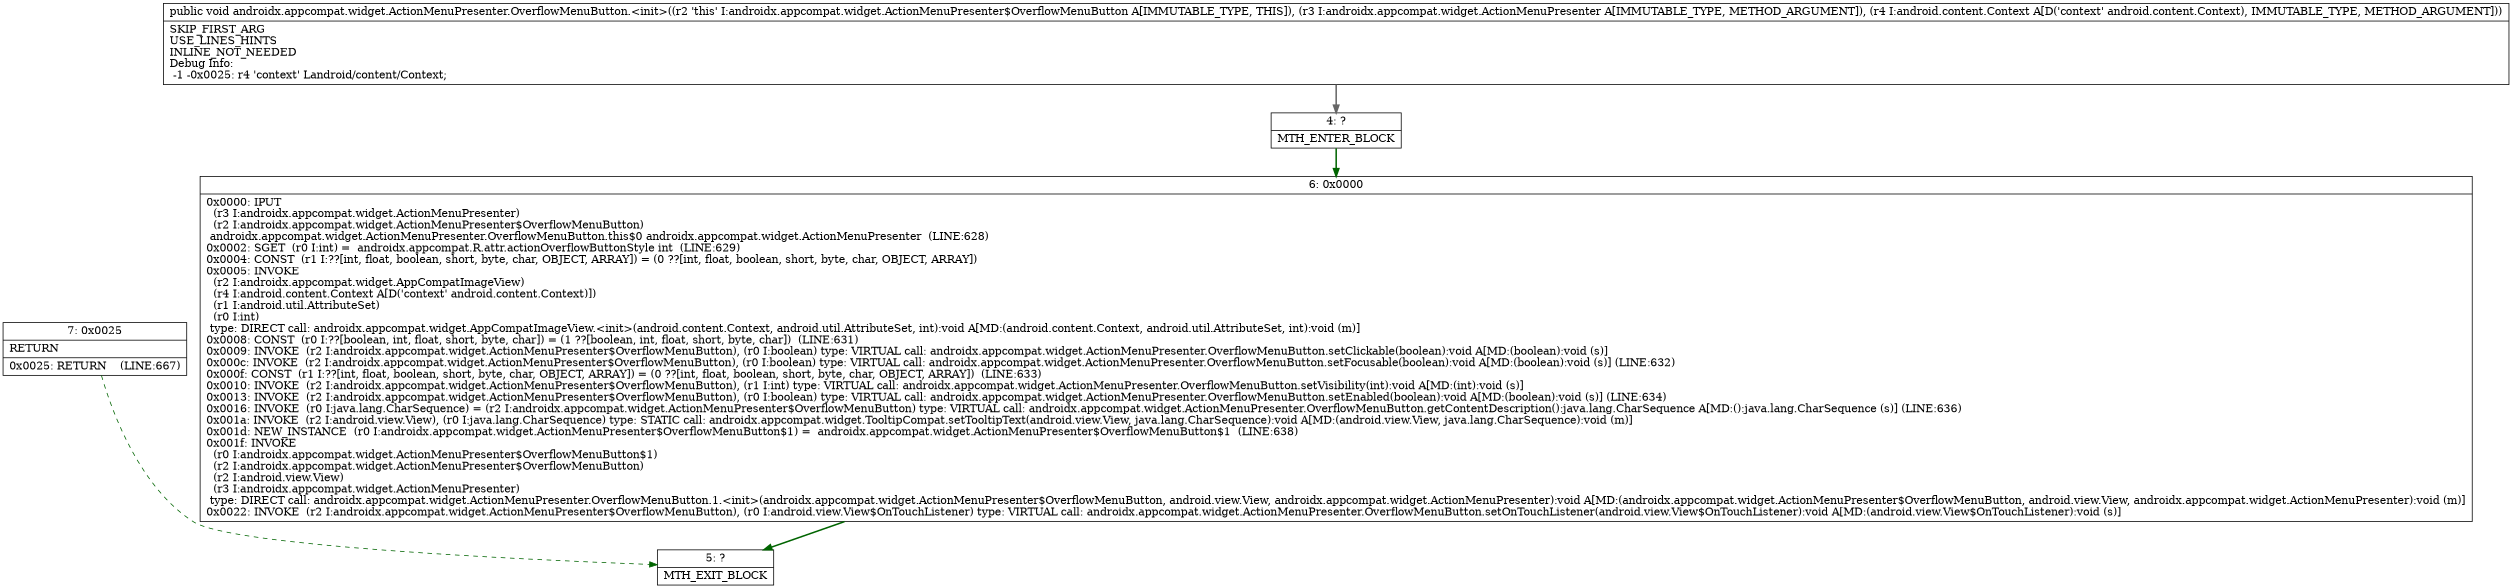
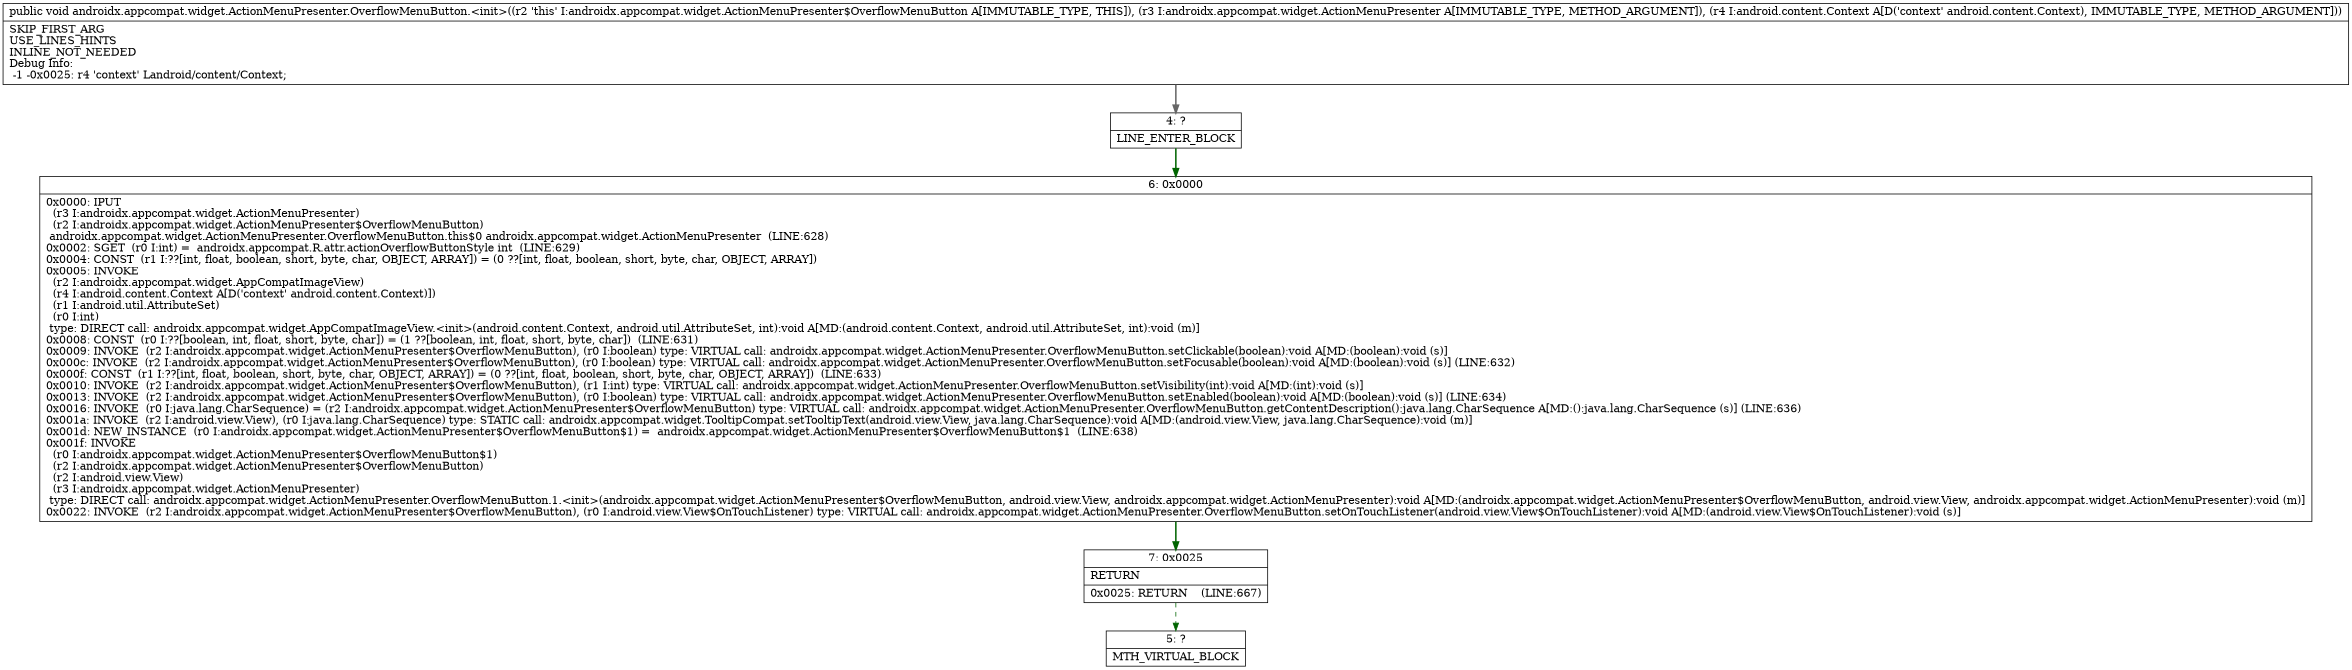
node "4: ?": text "MTH_ENTER_BLOCK" -> "LINE_ENTER_BLOCK"
edge "6: 0x0000" -> "5: ?": now "6: 0x0000" -> "7: 0x0025"
node "5: ?": text "MTH_EXIT_BLOCK" -> "MTH_VIRTUAL_BLOCK"
